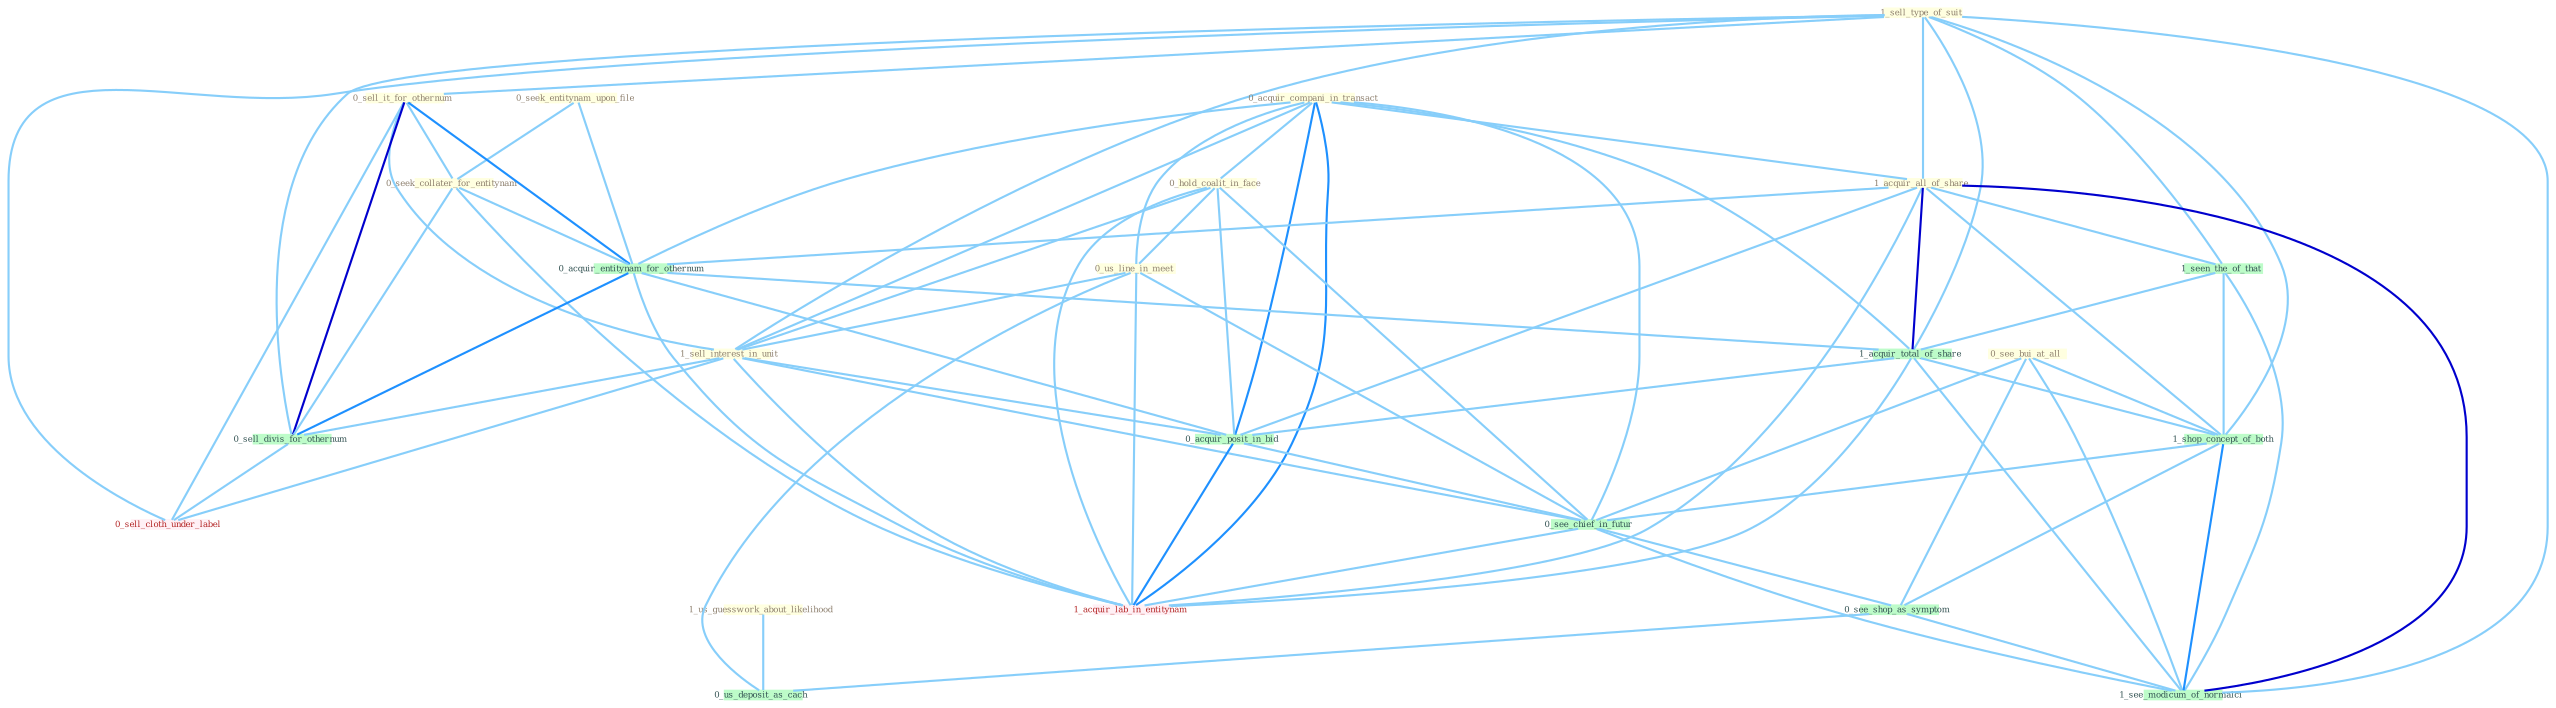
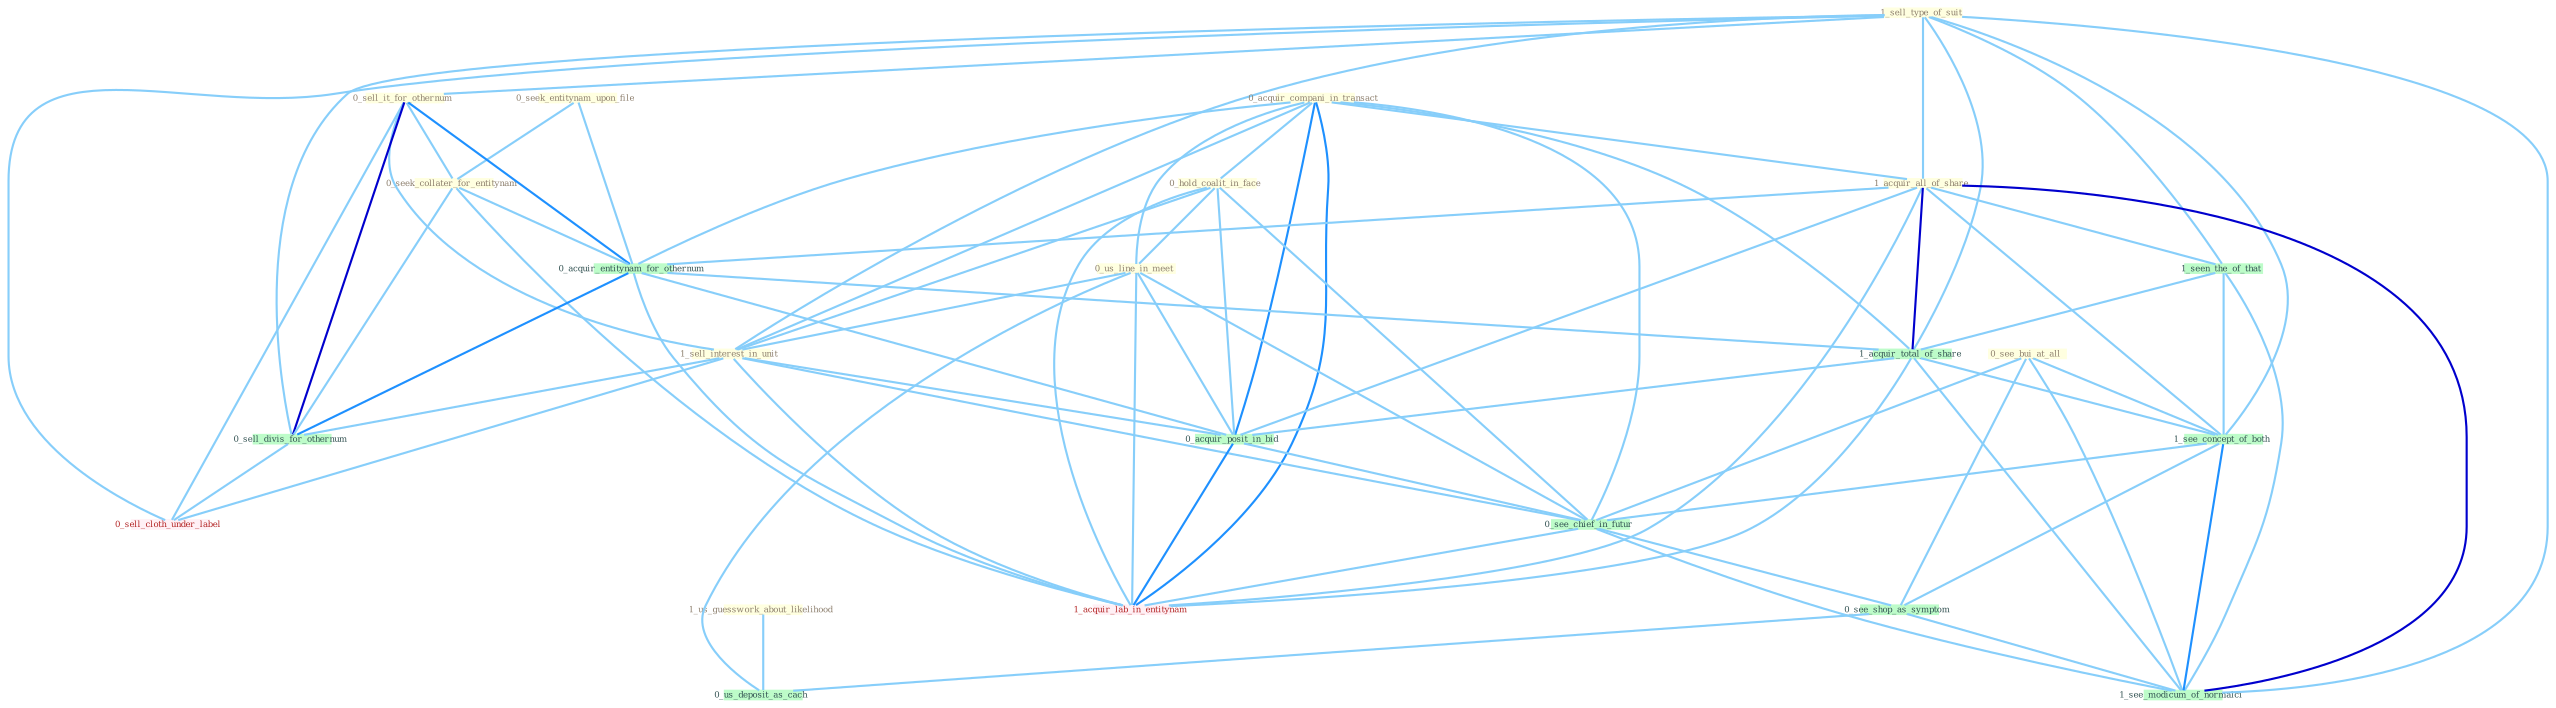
edge "0_us_line_in_meet" -- "0_acquir_posit_in_bid": added
node "1_shop_concept_of_both": label "1_shop_concept_of_both" -> "1_see_concept_of_both"
